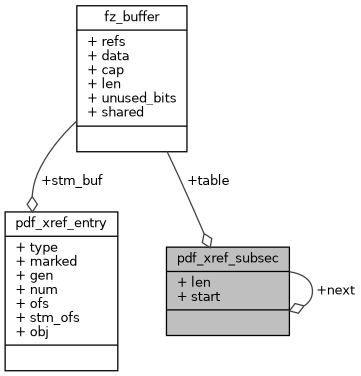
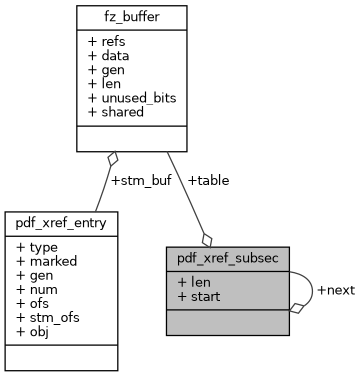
node "fz_buffer": text "+ cap" -> "+ gen"
edge "fz_buffer" -> "pdf_xref_entry": reversed
